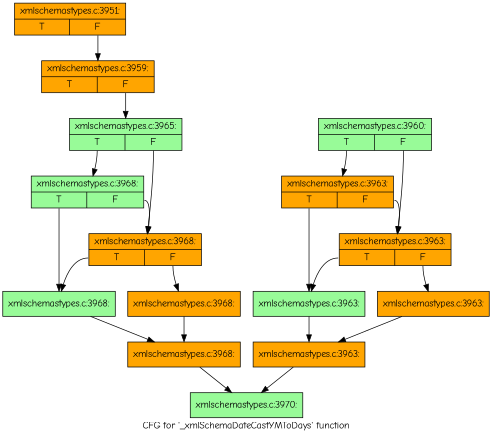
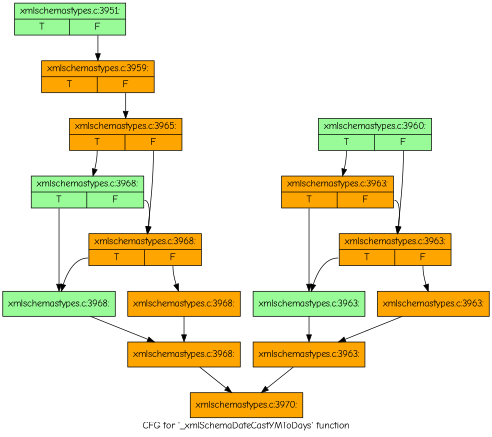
node "xmlschemastypes.c:3951:": fillcolor orange -> palegreen
node "xmlschemastypes.c:3965:": fillcolor palegreen -> orange
node "xmlschemastypes.c:3970:": fillcolor palegreen -> orange
